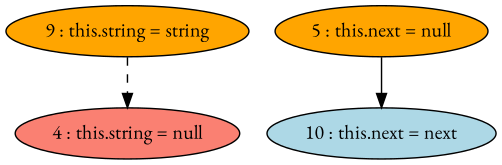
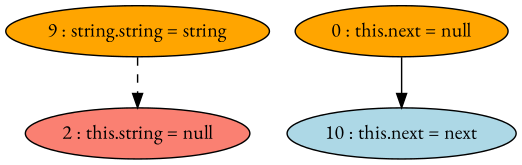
node "9 : this.string = string": label "9 : this.string = string" -> "9 : string.string = string"
node "5 : this.next = null": label "5 : this.next = null" -> "0 : this.next = null"
node "4 : this.string = null": label "4 : this.string = null" -> "2 : this.string = null"
